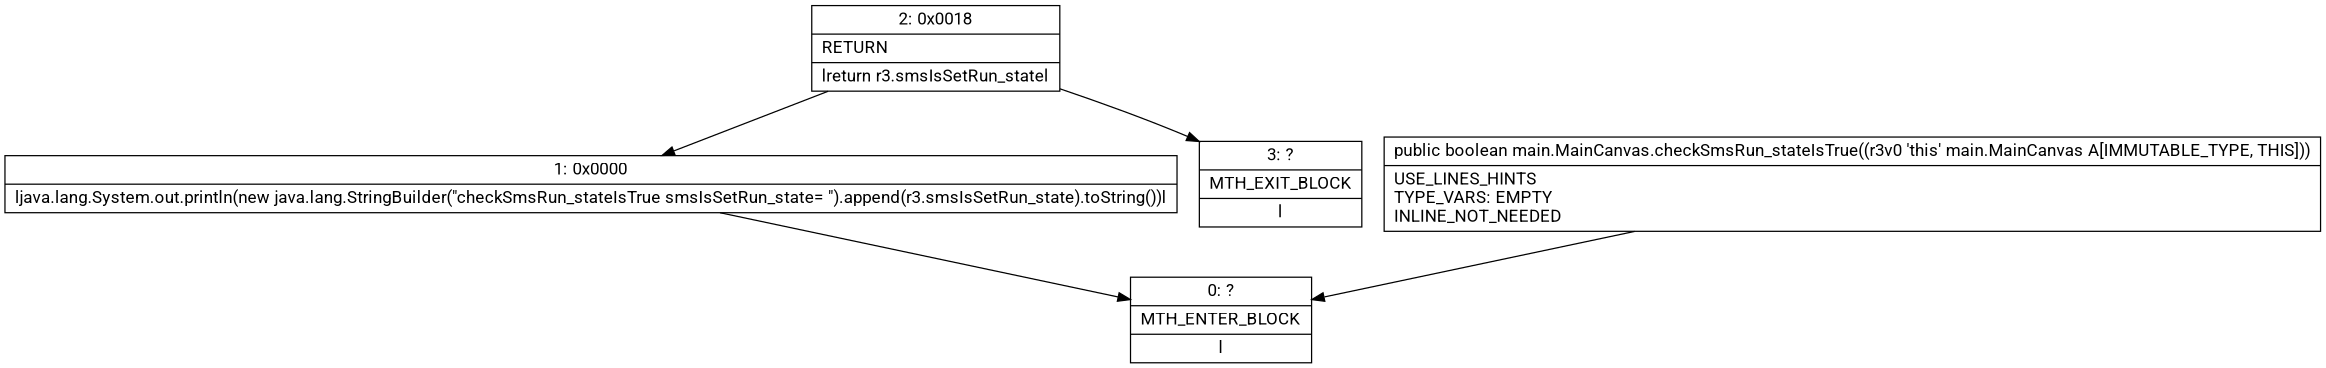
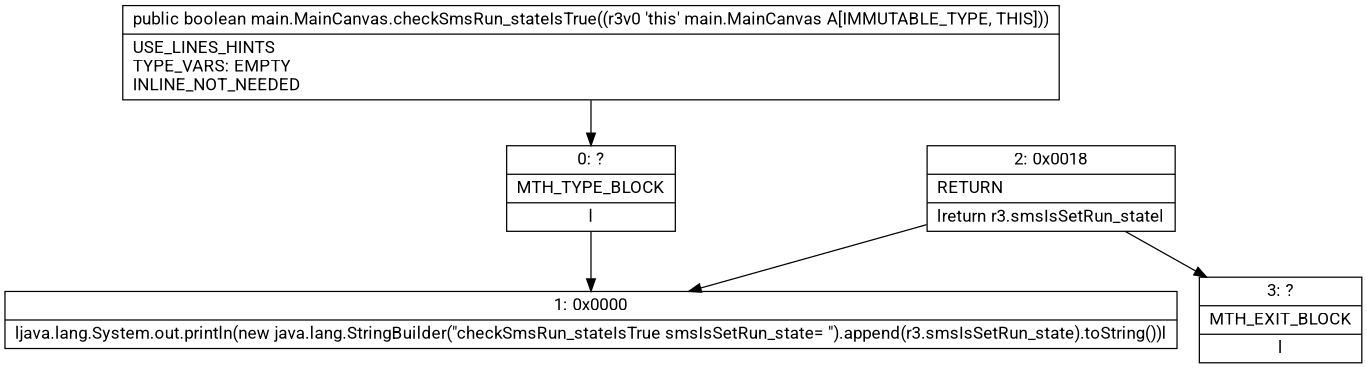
edge "1: 0x0000" -> "0: ?": reversed
node "0: ?": text "MTH_ENTER_BLOCK" -> "MTH_TYPE_BLOCK"
